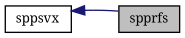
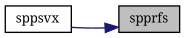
edge "spprfs" -> "sppsvx": reversed
